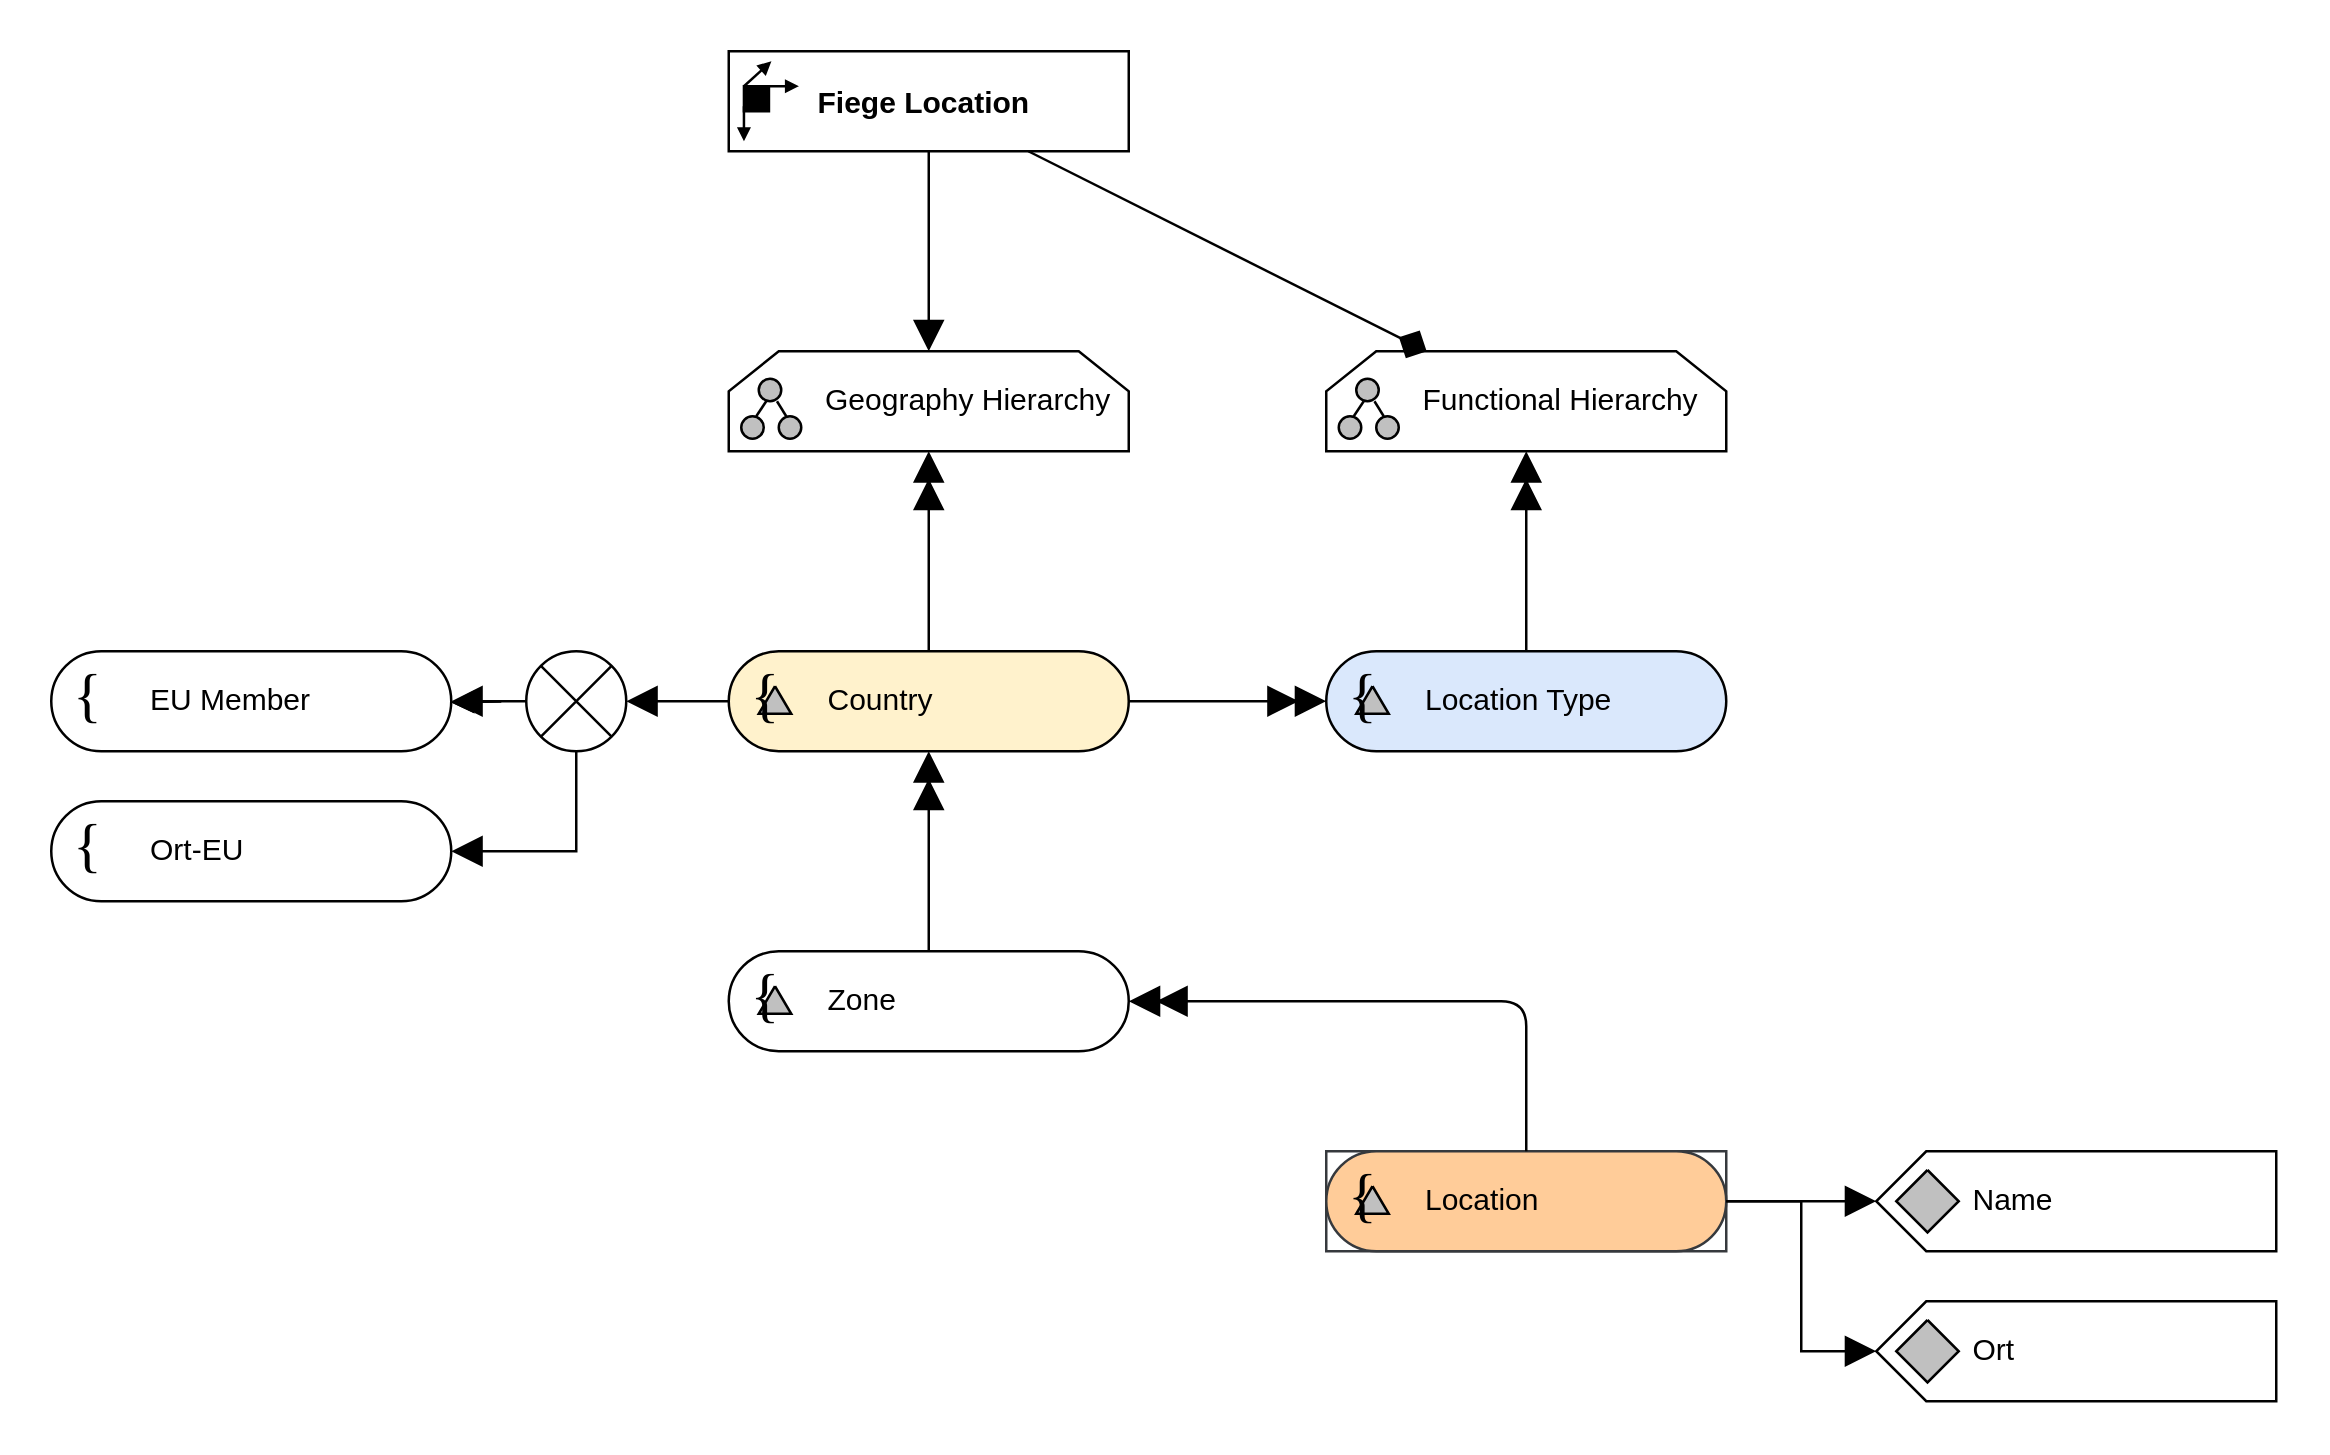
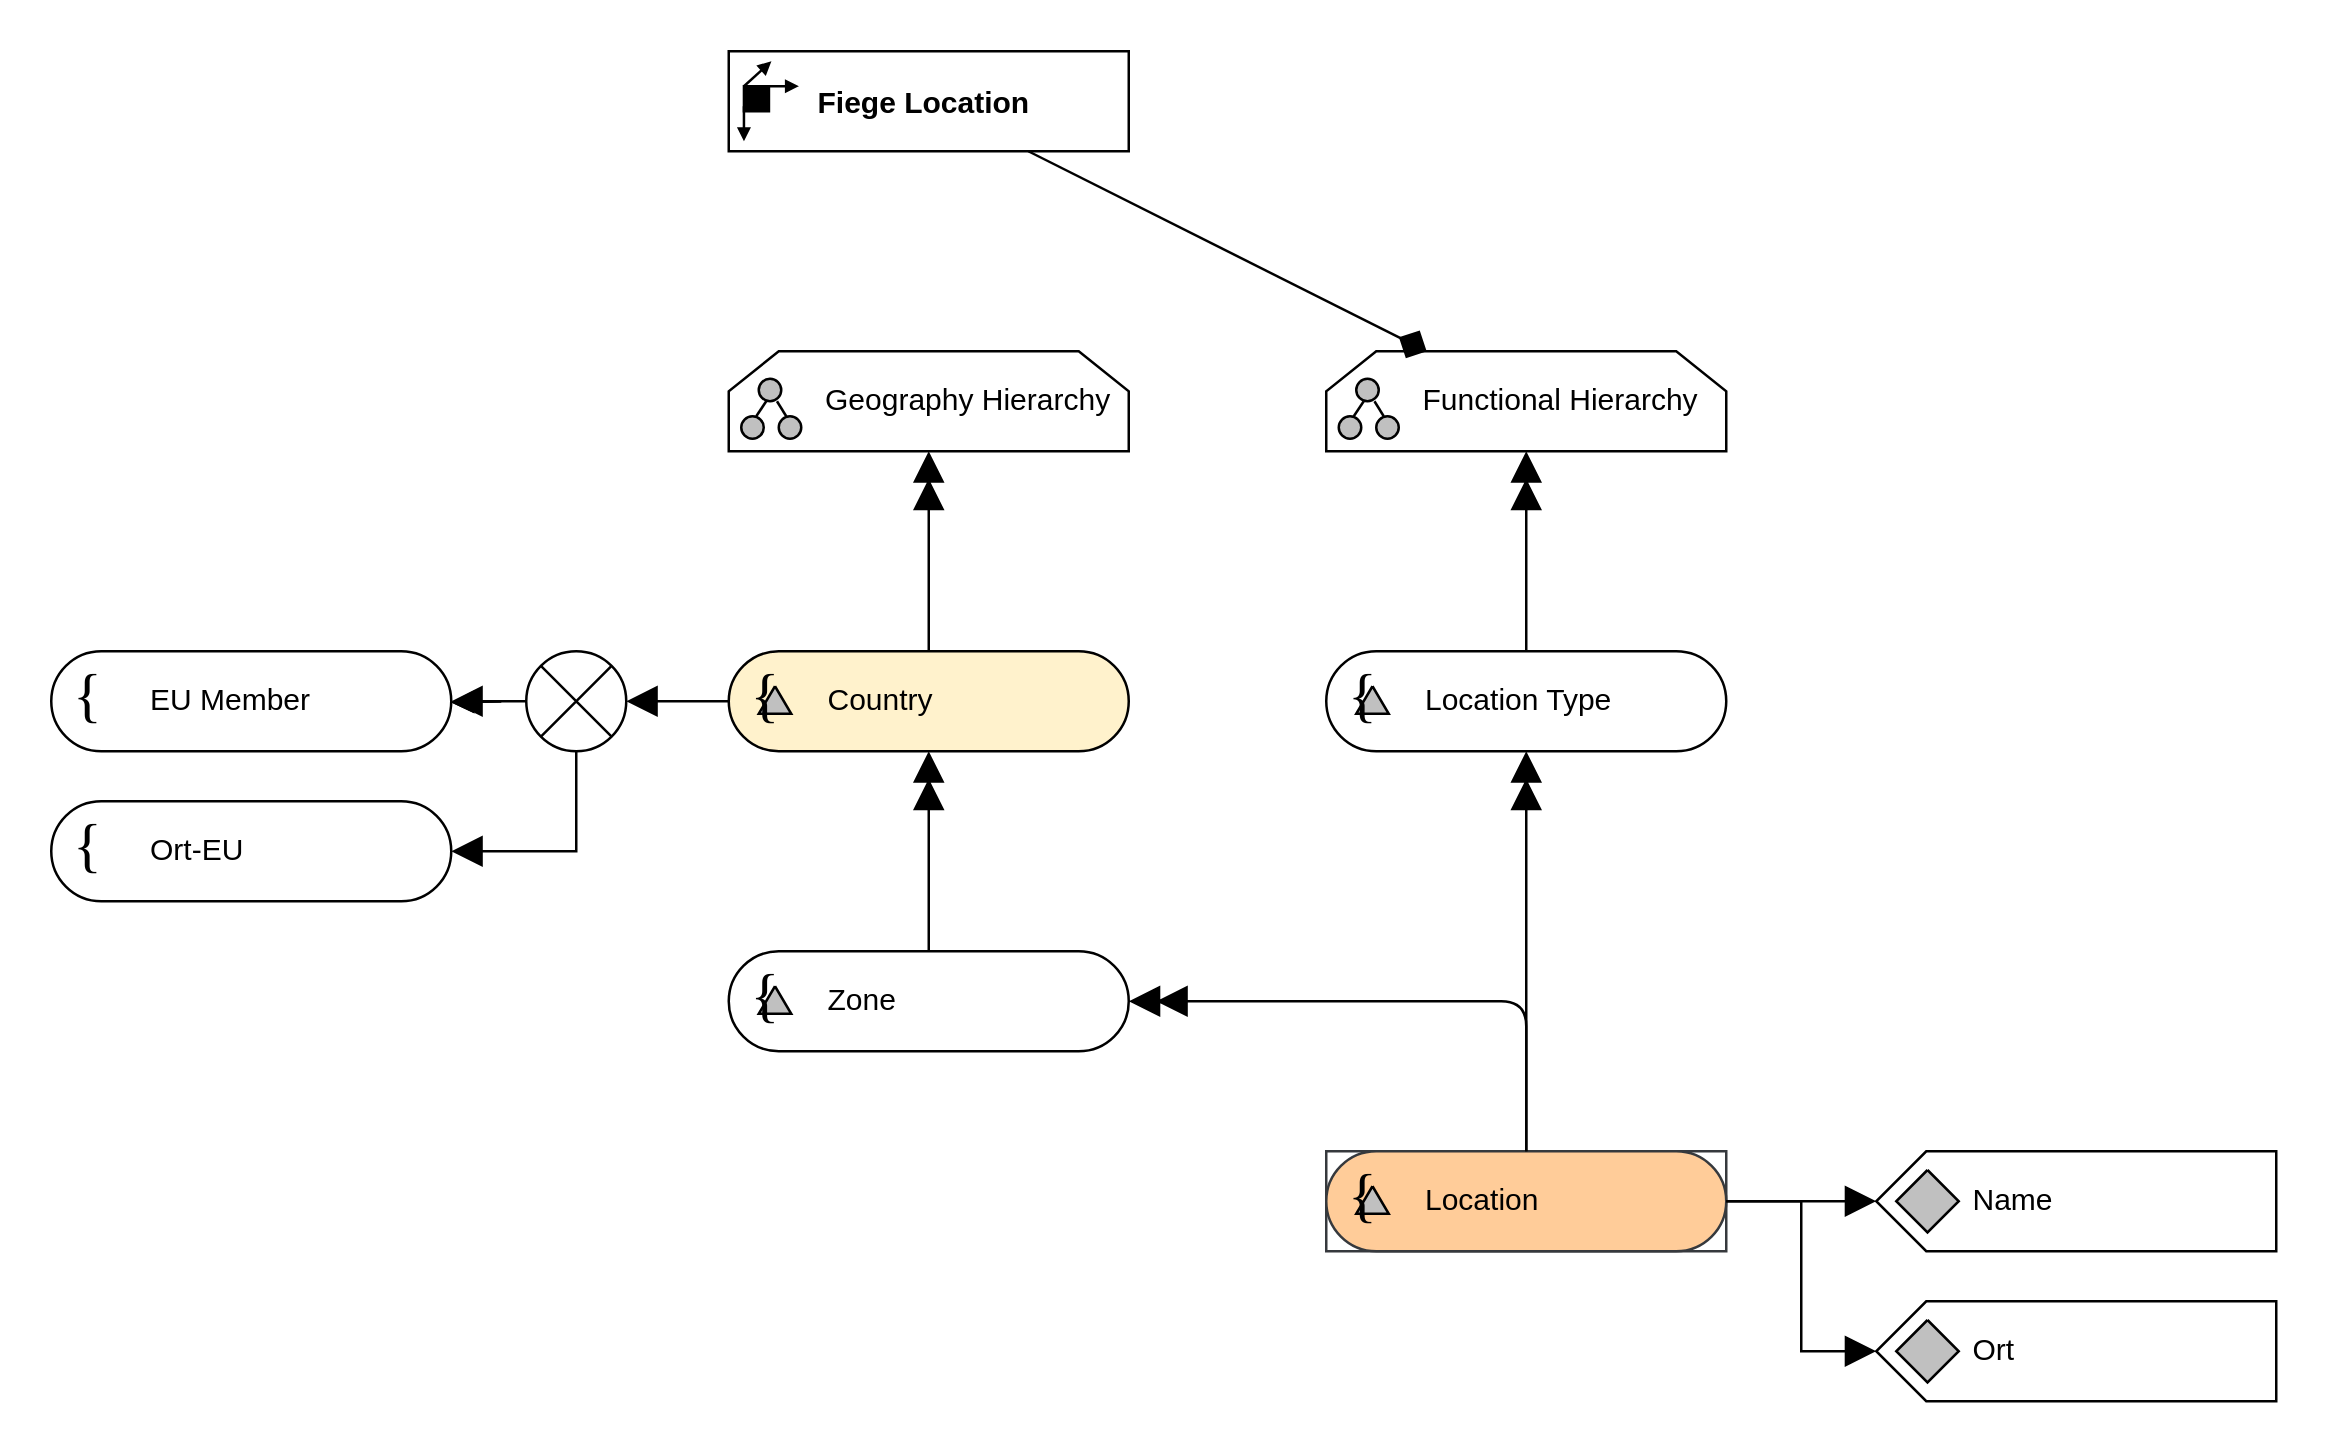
edge "Fiege Location" -> "Geography Hierarchy": removed
edge "Country" -> "Location Type": now "Location" -> "Location Type"
node "Location Type": fillcolor #dae8fc -> #ffffff
